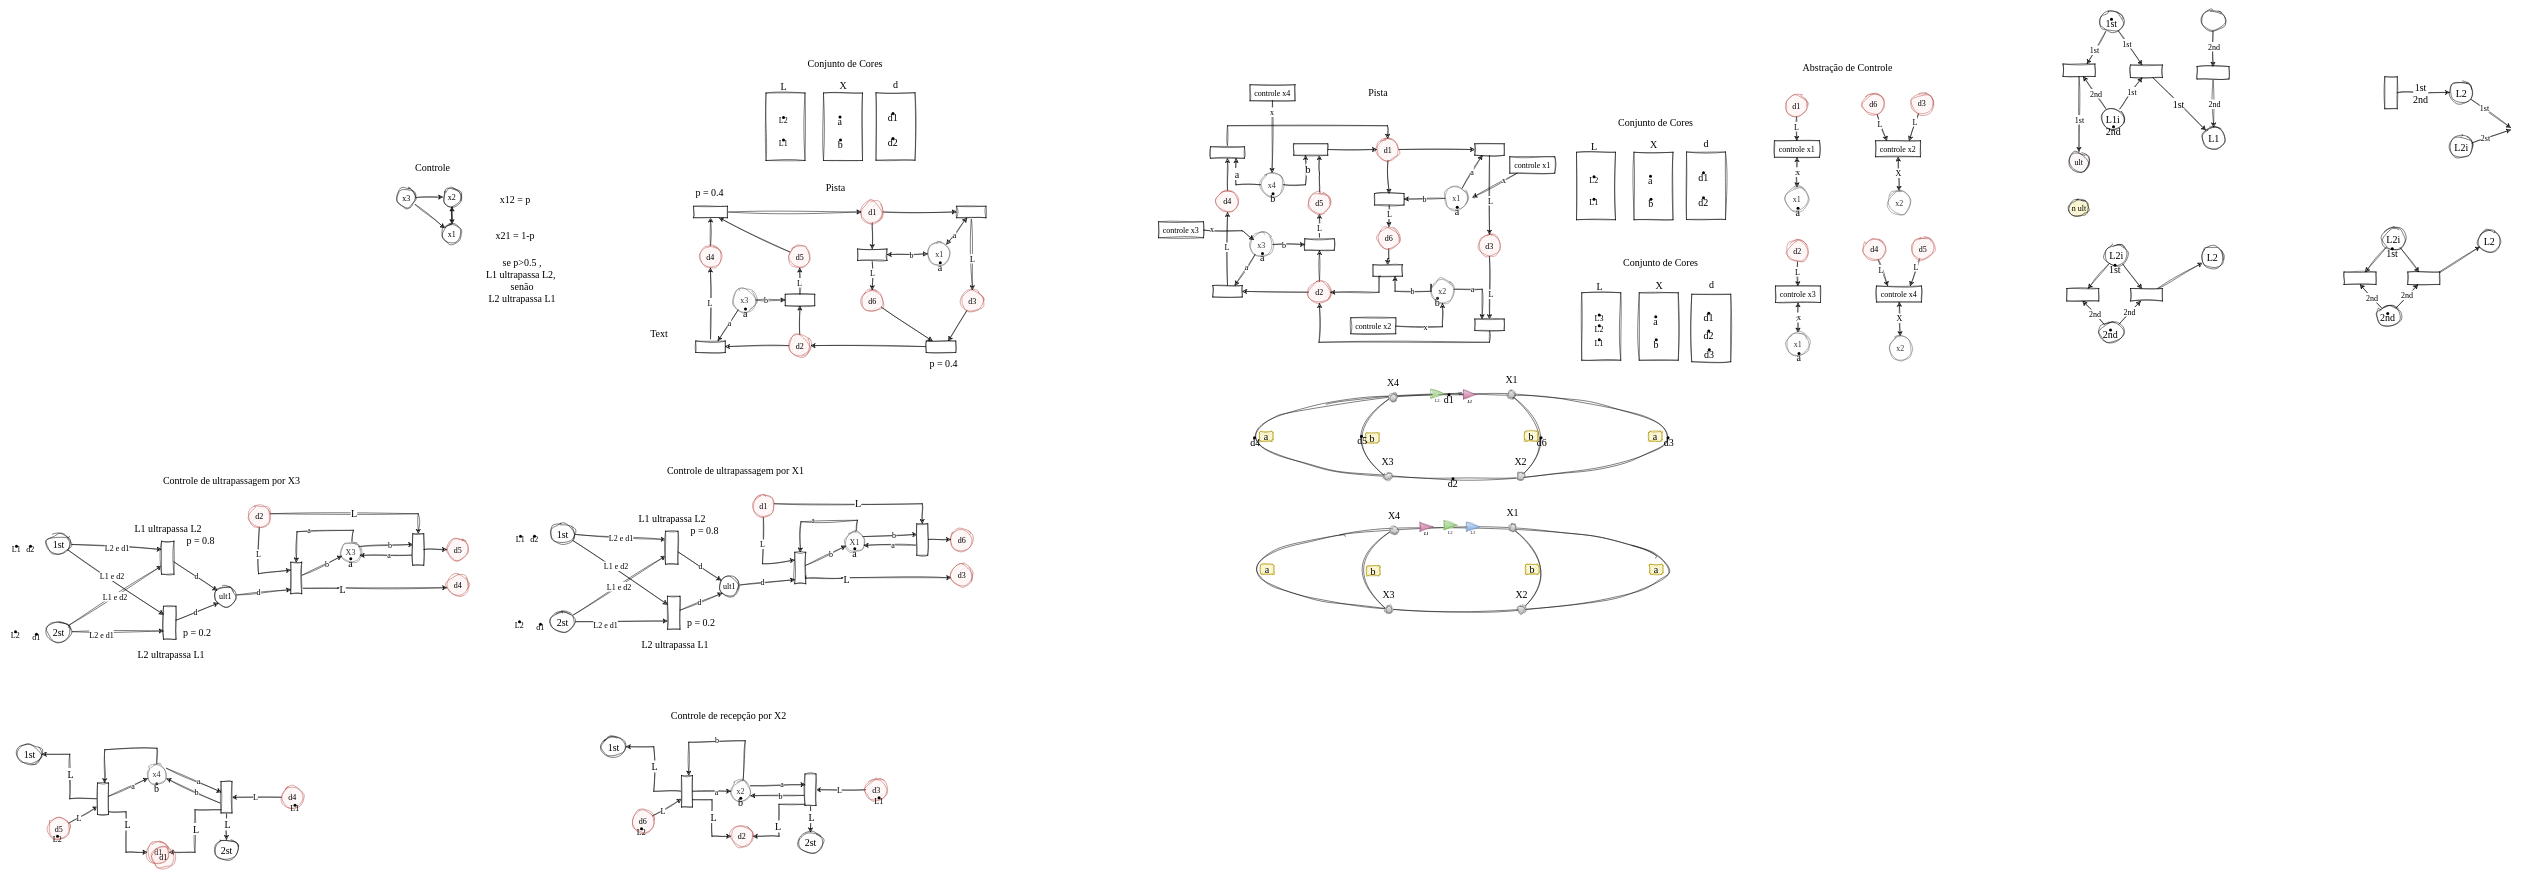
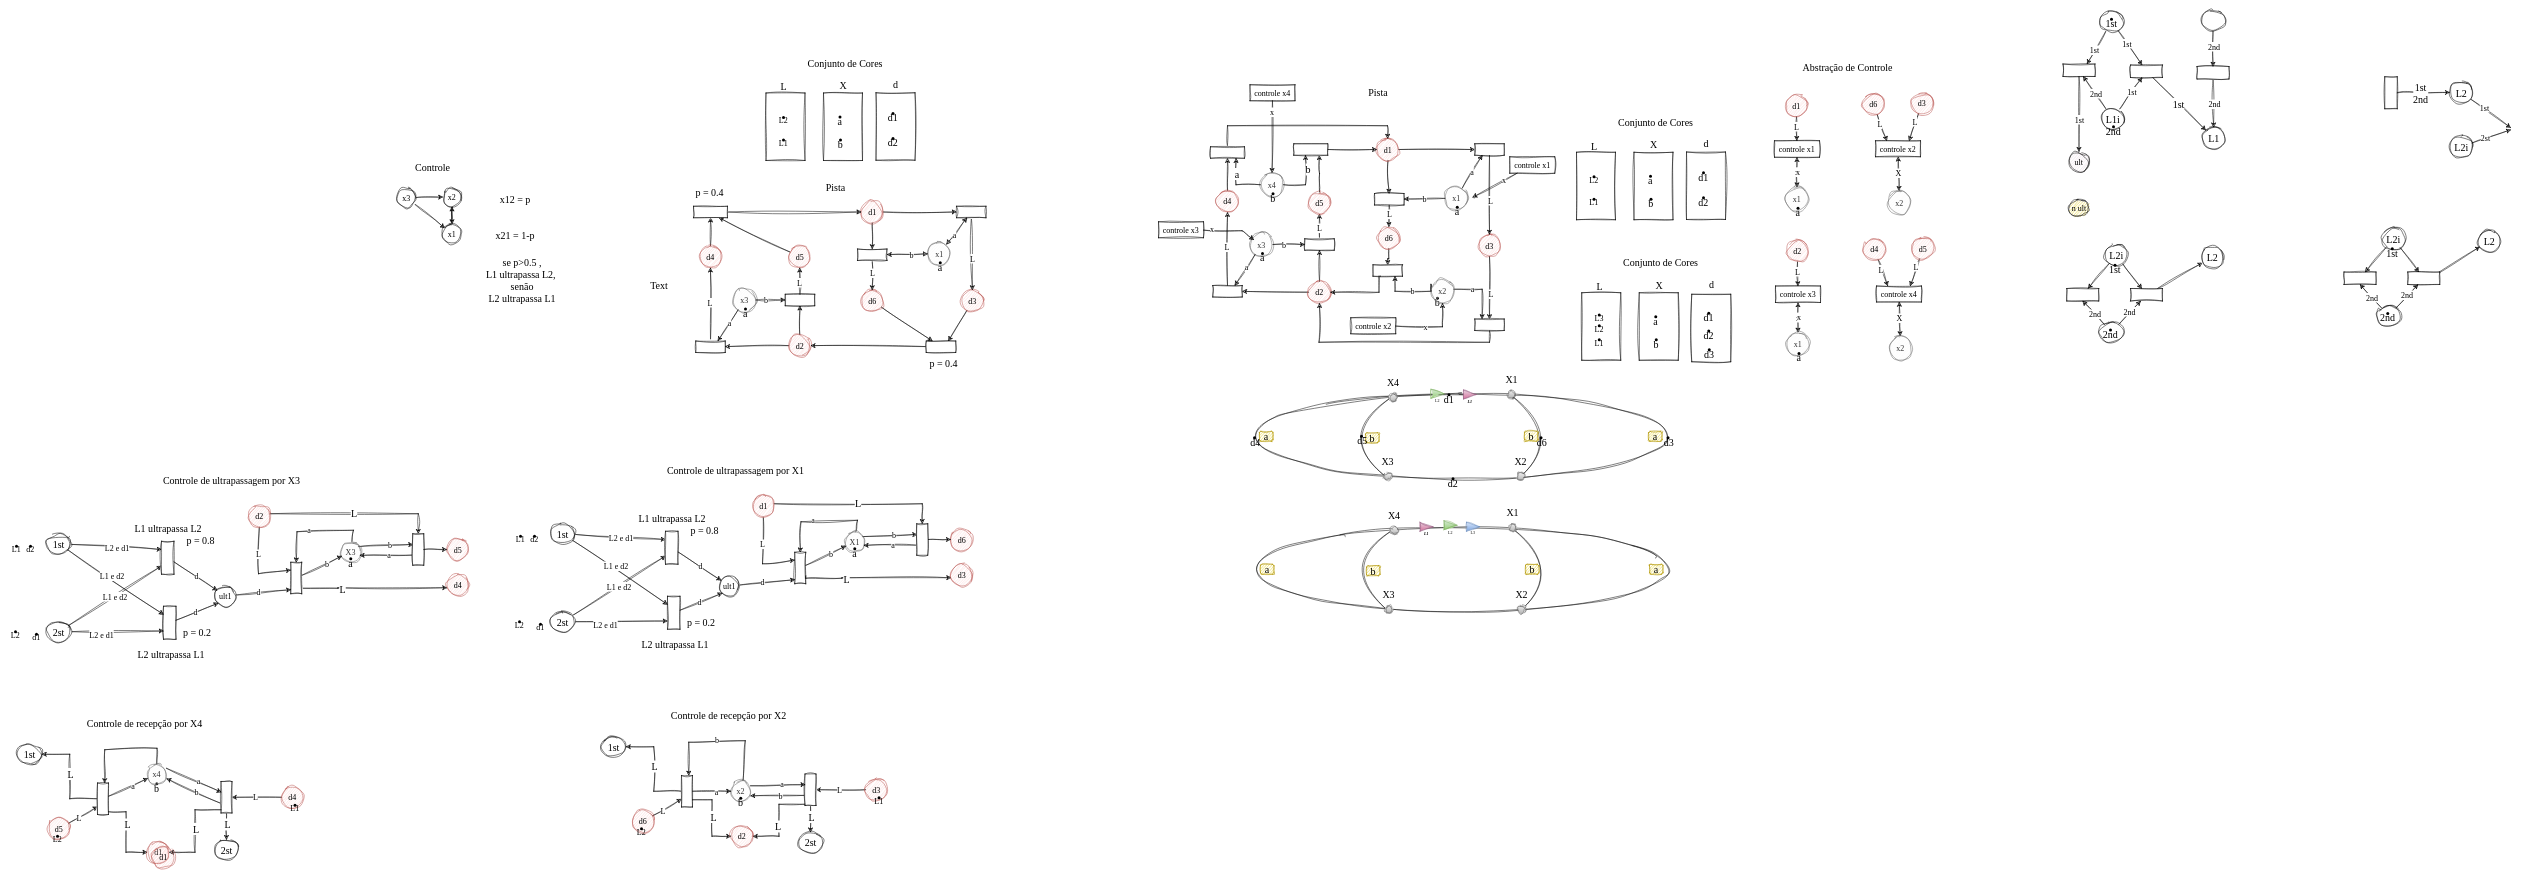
node "Text": moved (659, 333) -> (659, 285)
node "Controle de recepção por X4": added
